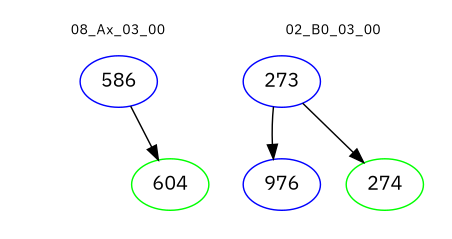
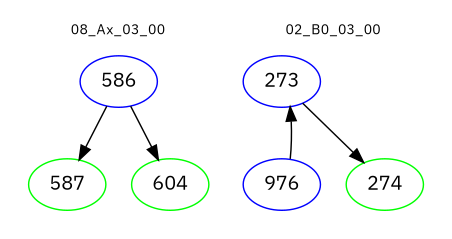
edge "273" -> "976": reversed
node "587": added
